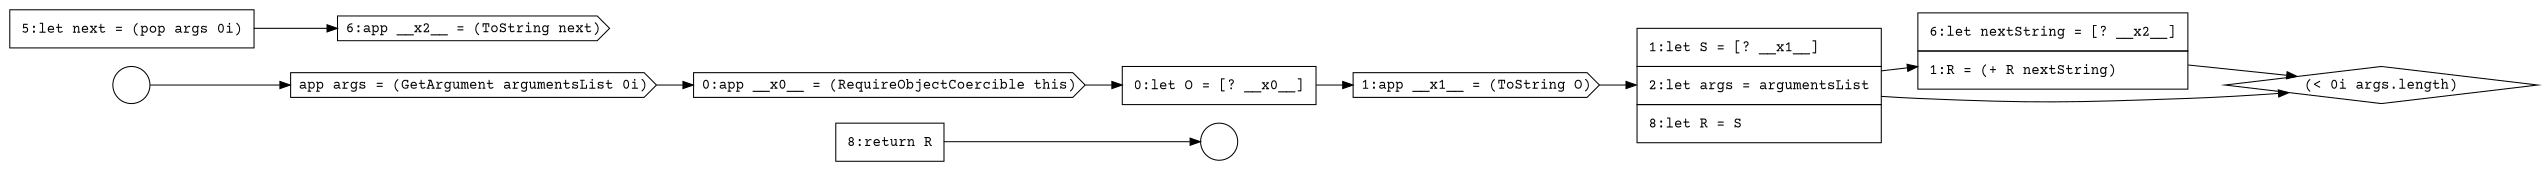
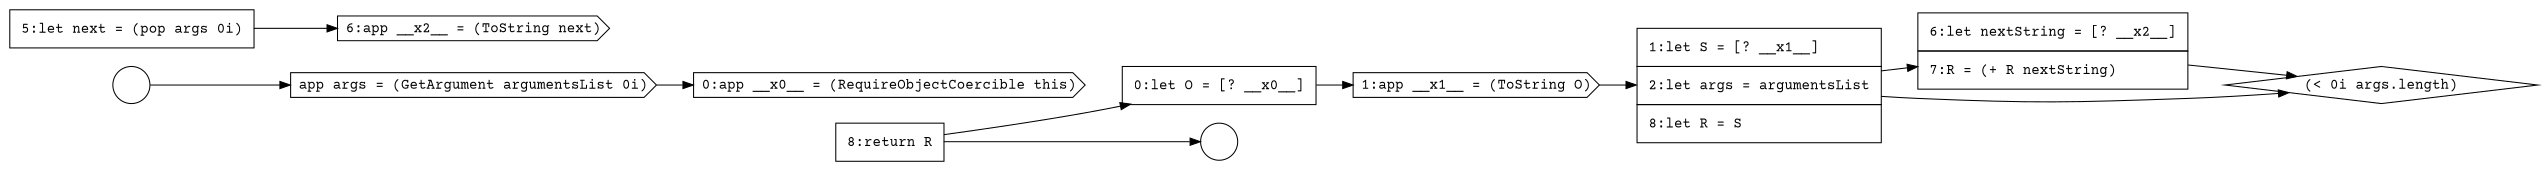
node "6:let nextString = [? __x2__]": text "1:R = (+ R nextString)" -> "7:R = (+ R nextString)"
edge "0:app __x0__ = (RequireObjectCoercible this)" -> "0:let O = [? __x0__]": now "8:return R" -> "0:let O = [? __x0__]"
